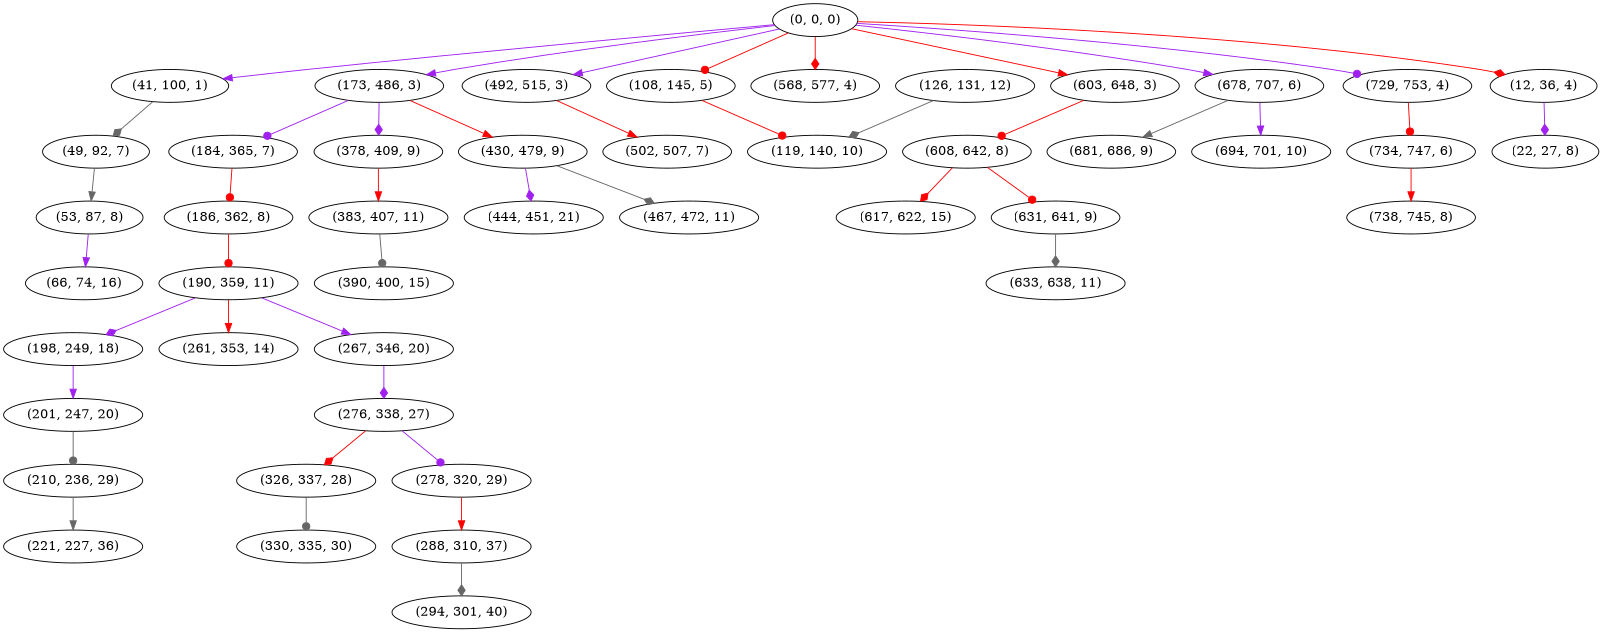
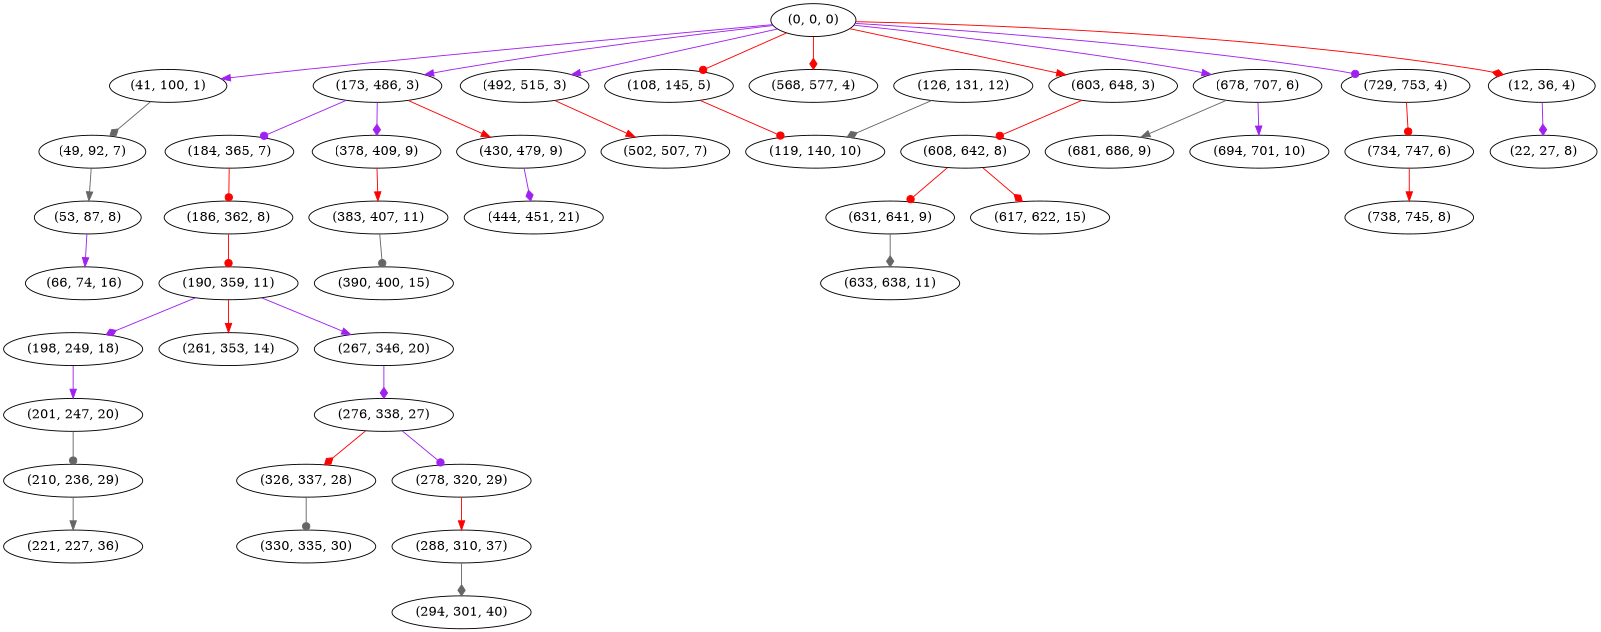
node "(467, 472, 11)": removed
